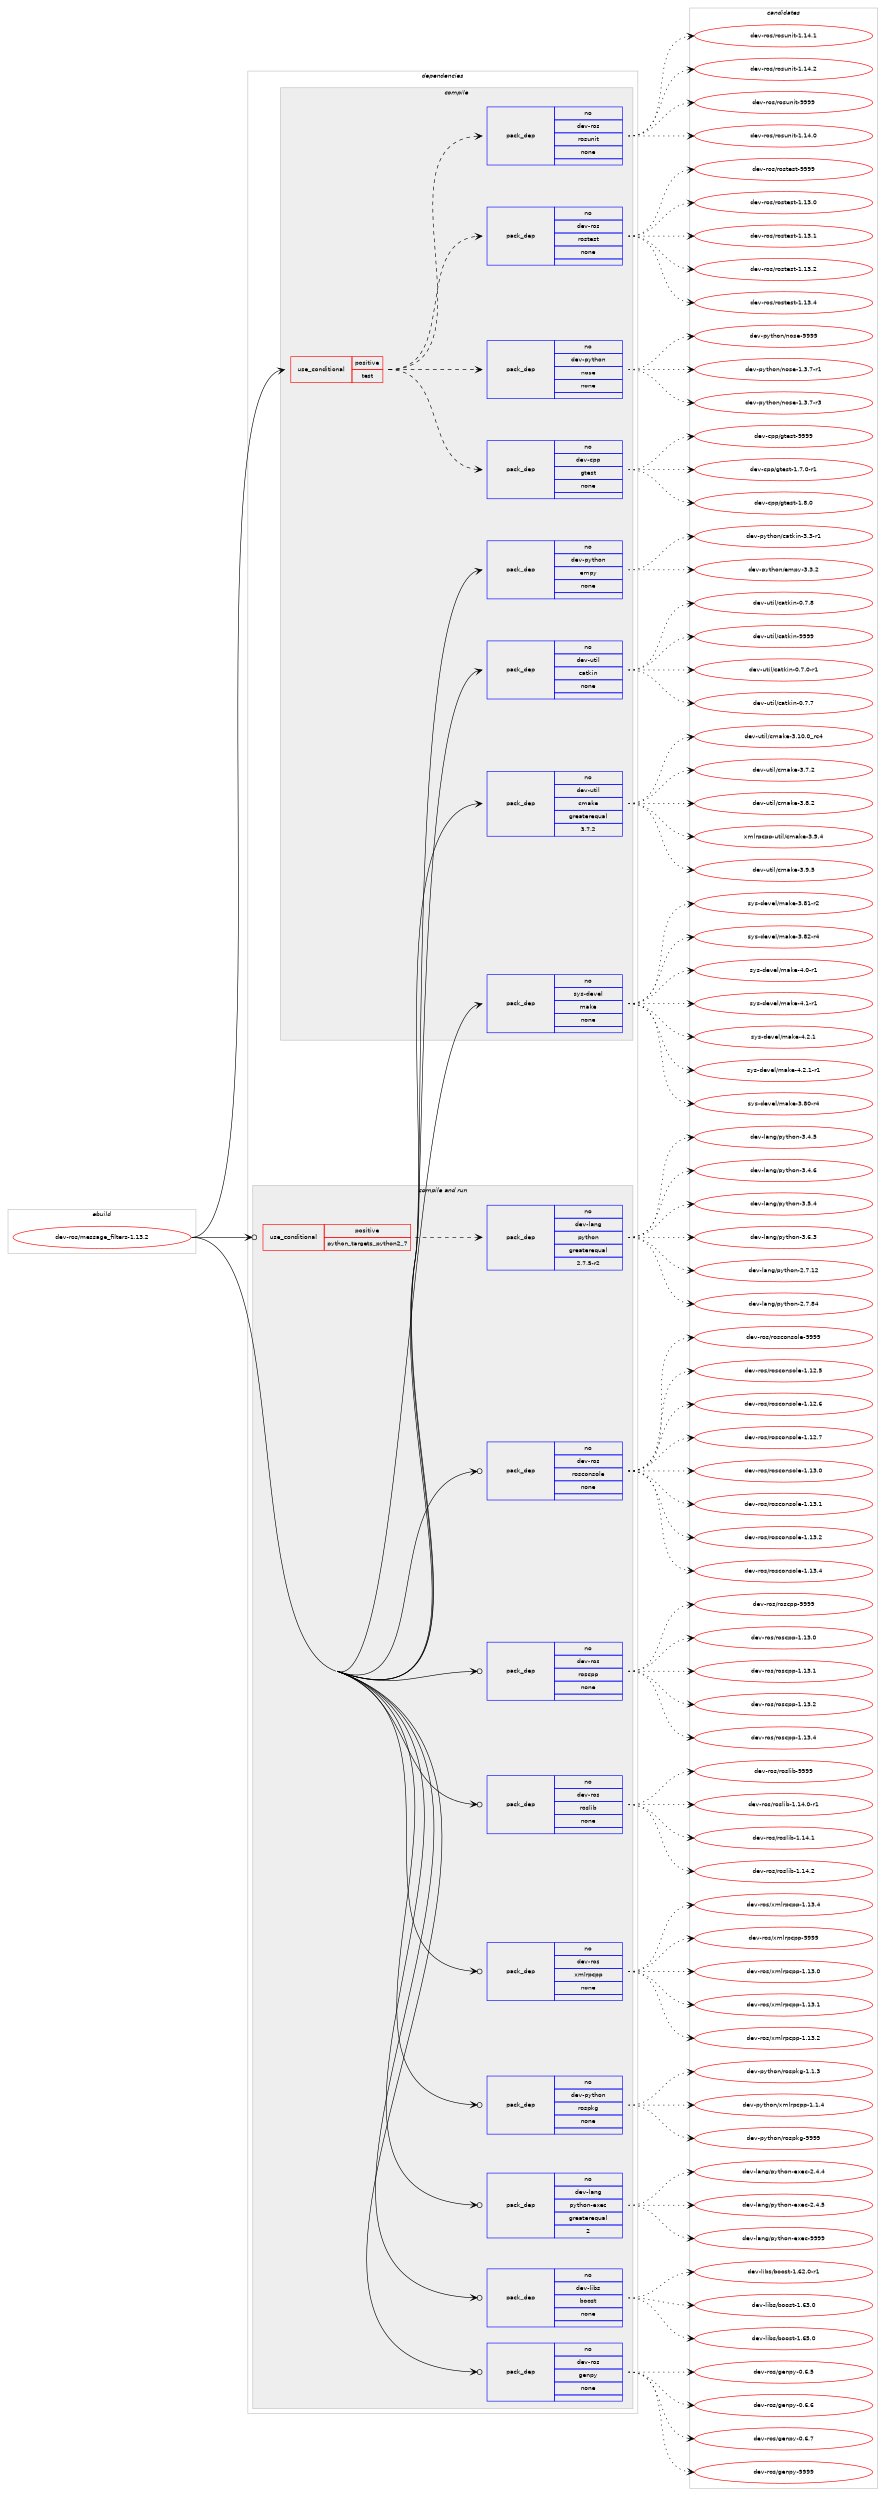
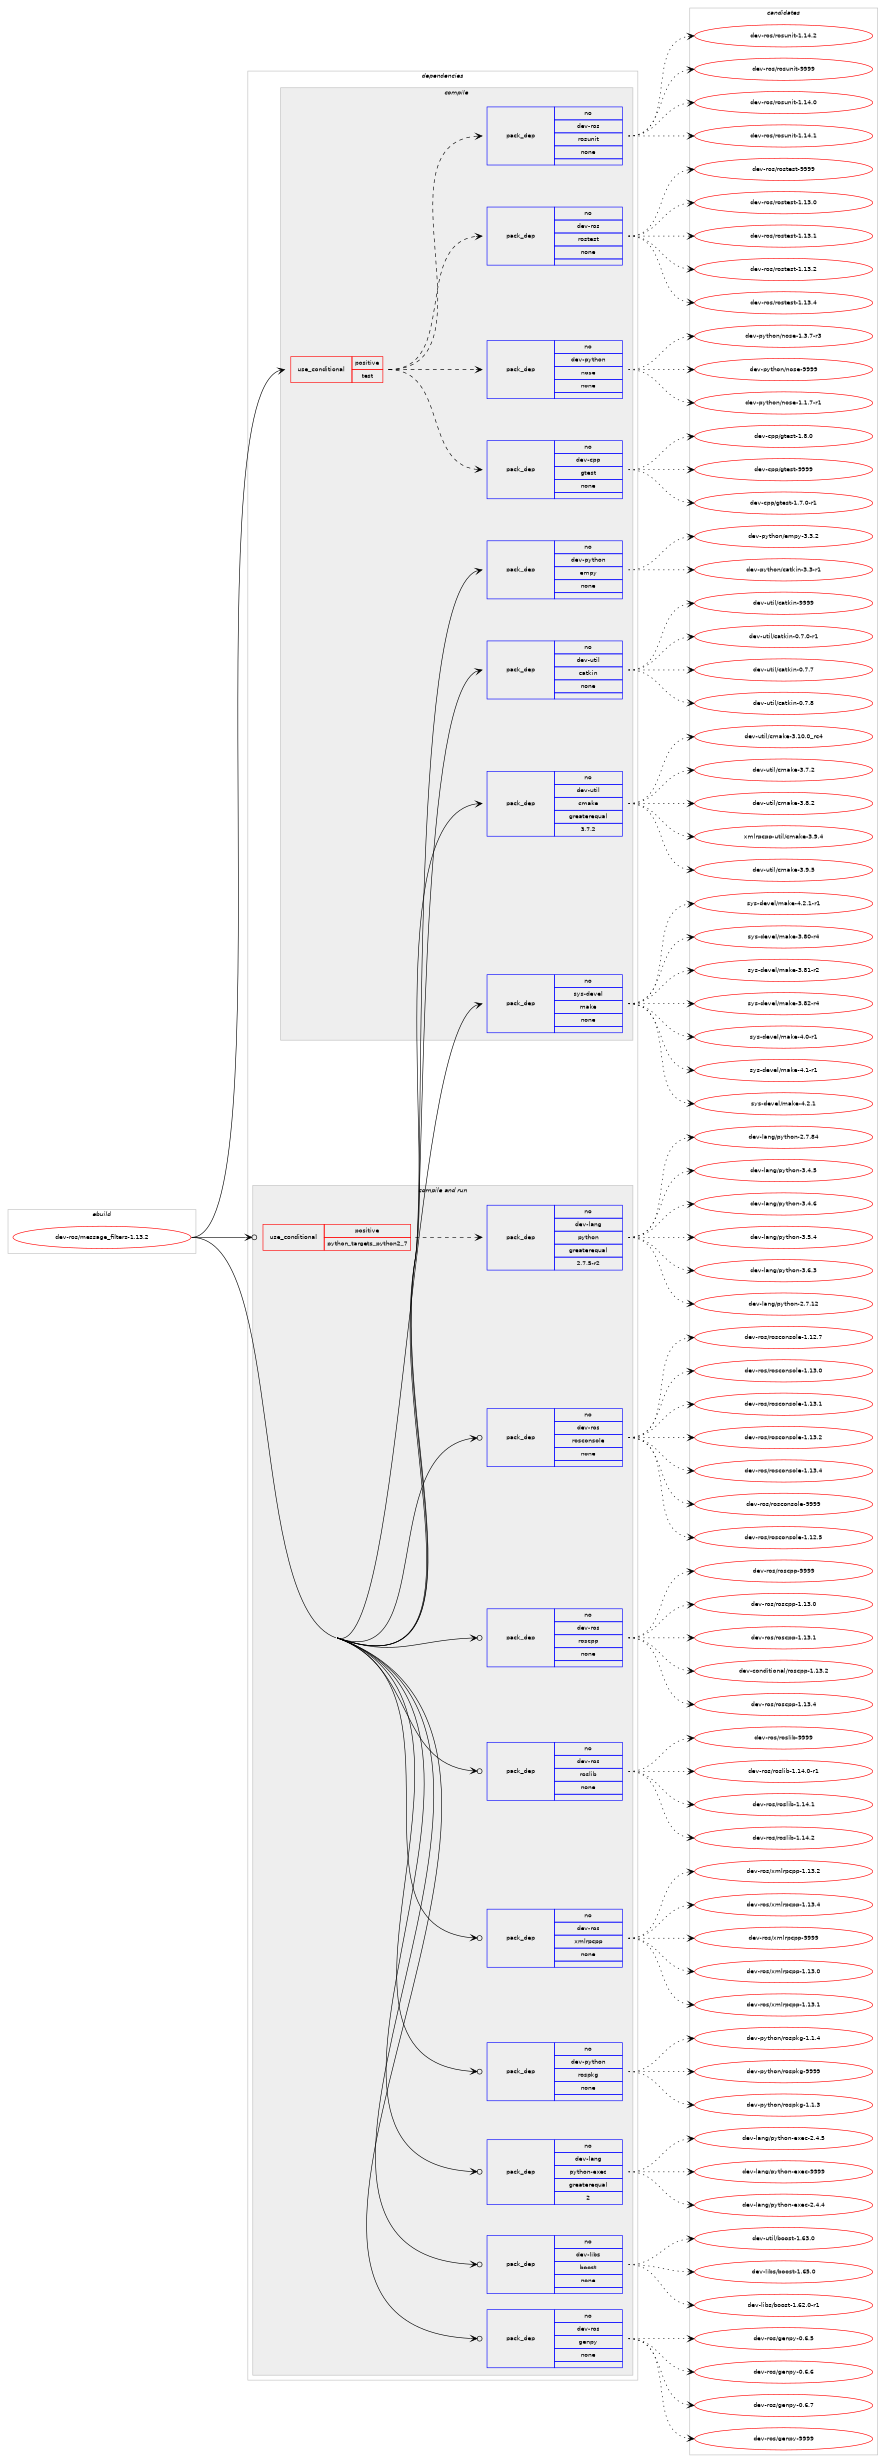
node "dev-python/nose-1.3.7-r1": label "dev-python/nose-1.3.7-r1" -> "dev-python/nose-1.1.7-r1"
node "dev-ros/rosconsole-1.12.6": removed
node "dev-ros/roscpp-1.13.2": label "dev-ros/roscpp-1.13.2" -> "dev-conditional/roscpp-1.13.2"
node "dev-python/xmlrpcpp-1.1.4": label "dev-python/xmlrpcpp-1.1.4" -> "dev-python/rospkg-1.1.4"
node "dev-libs/boost-1.63.0": label "dev-libs/boost-1.63.0" -> "dev-util/boost-1.63.0"
